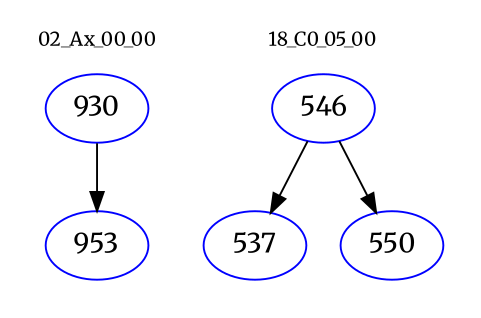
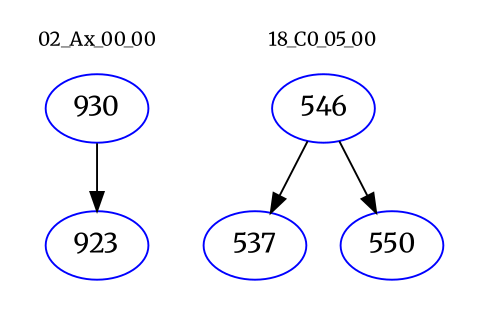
node "953": label "953" -> "923"
